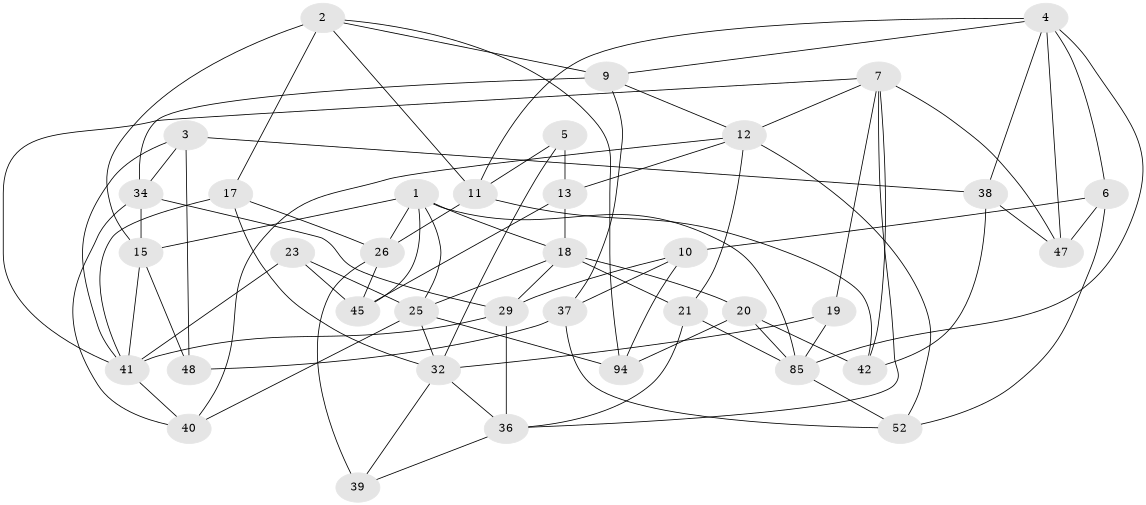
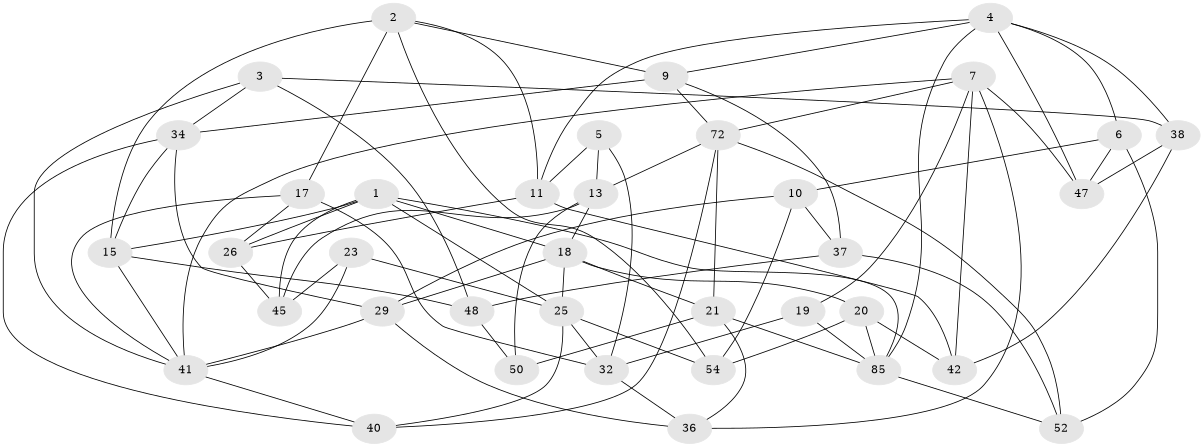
node "12": label "12" -> "72"
node "50": added
node "94": label "94" -> "54"
node "39": removed
